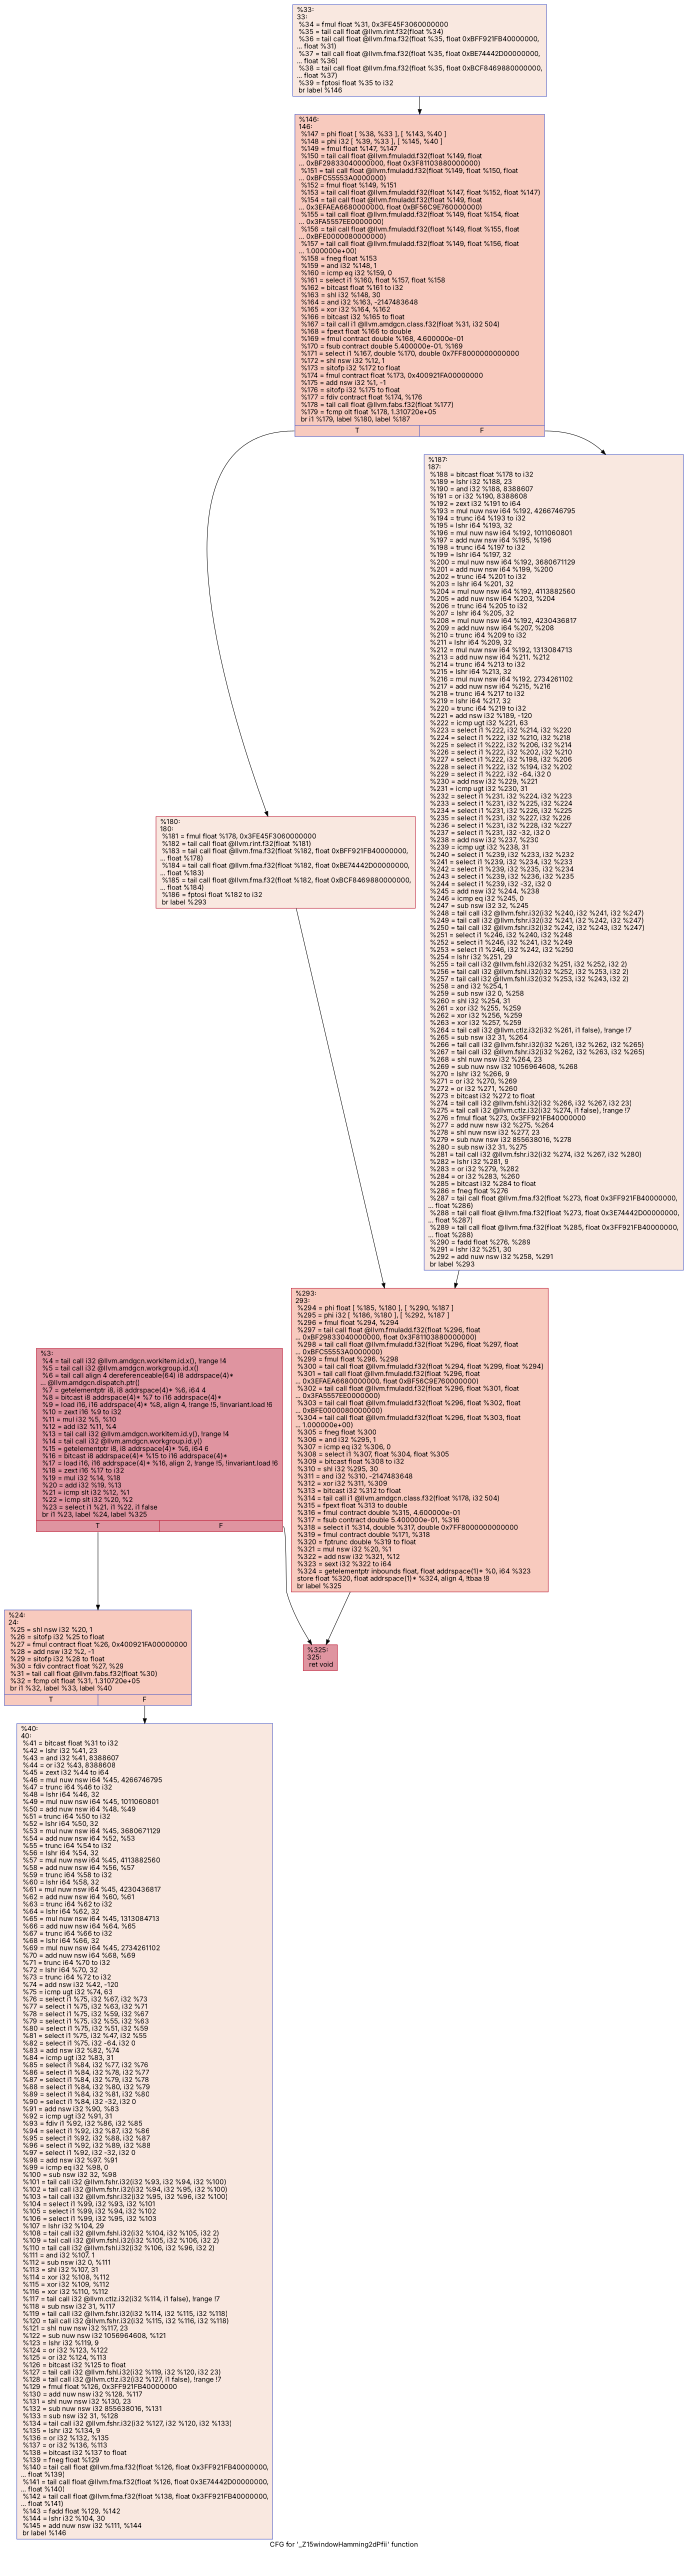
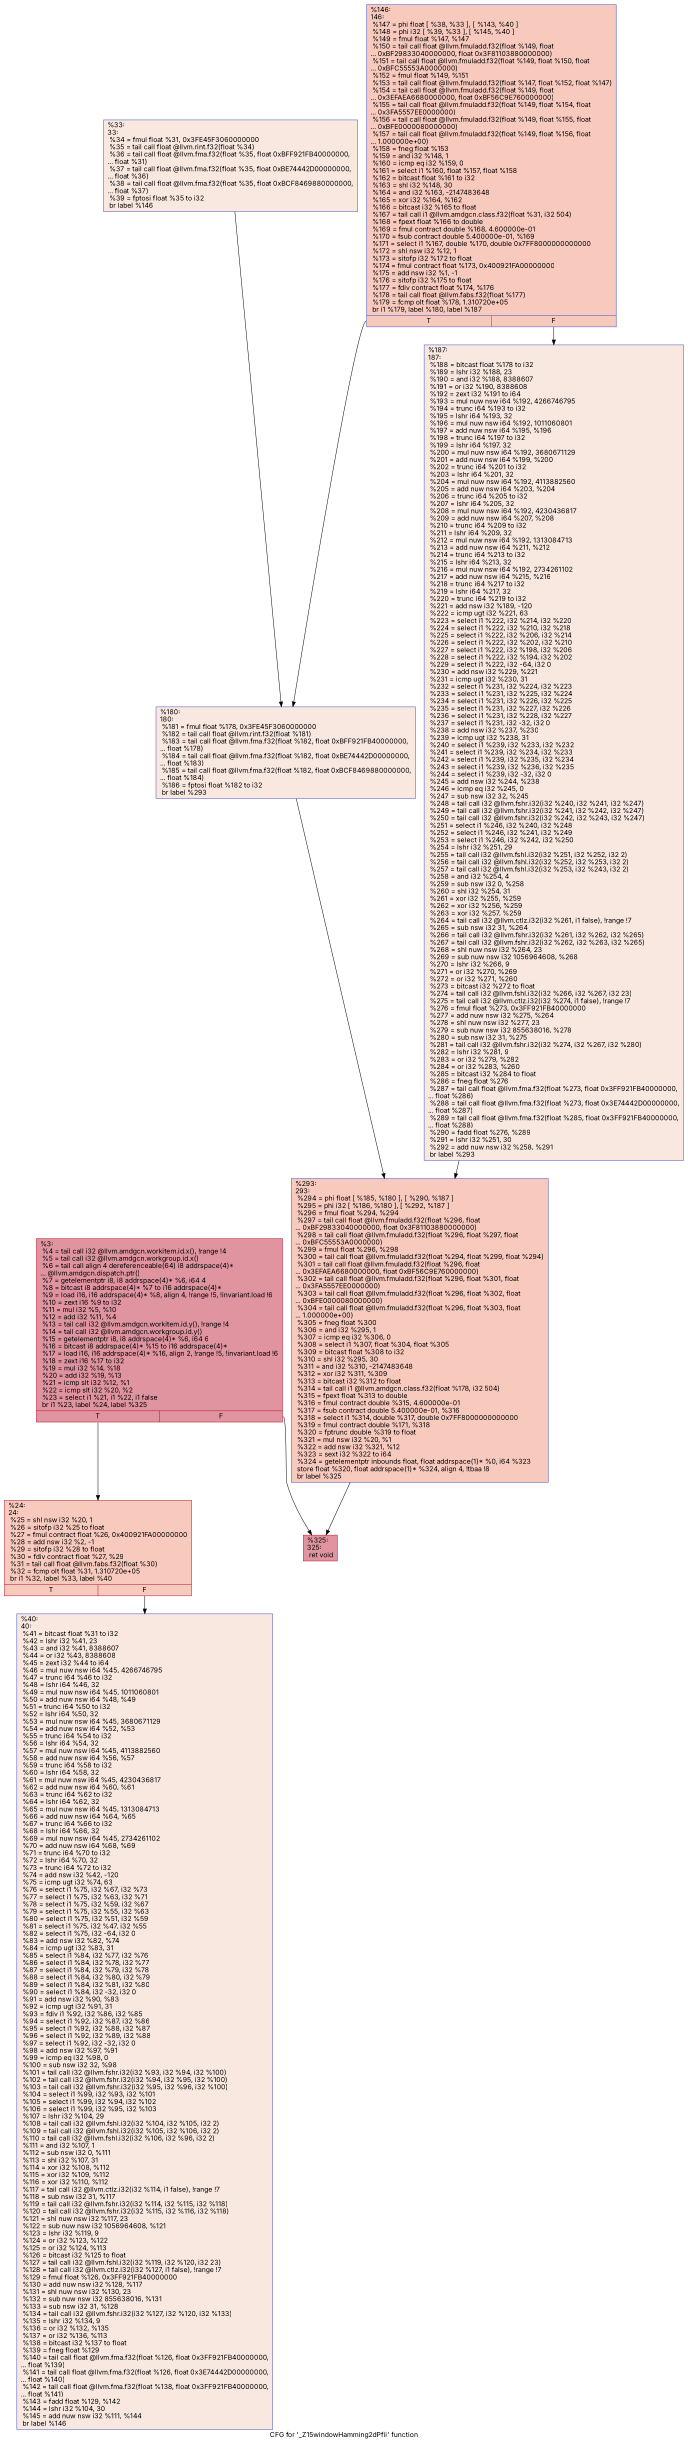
edge "%33:" -> "%146:": now "%33:" -> "%180:"
node "%180:": color #b70d28ff -> #3d50c3ff
node "%187:": text "%258 = and i32 %254, 1" -> "%258 = and i32 %254, 4"
node "%293:": color #b70d28ff -> #3d50c3ff
node "%24:": color #3d50c3ff -> #b70d28ff
